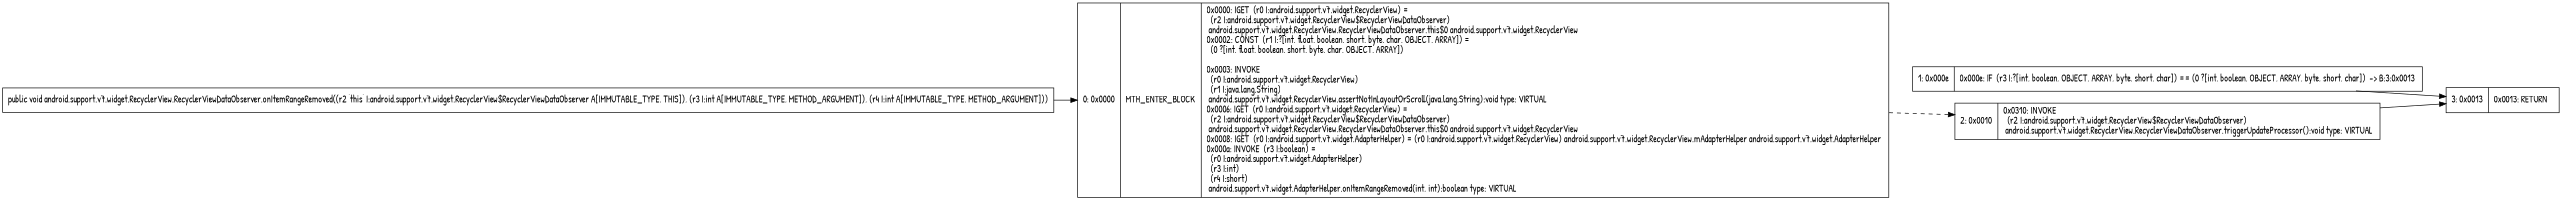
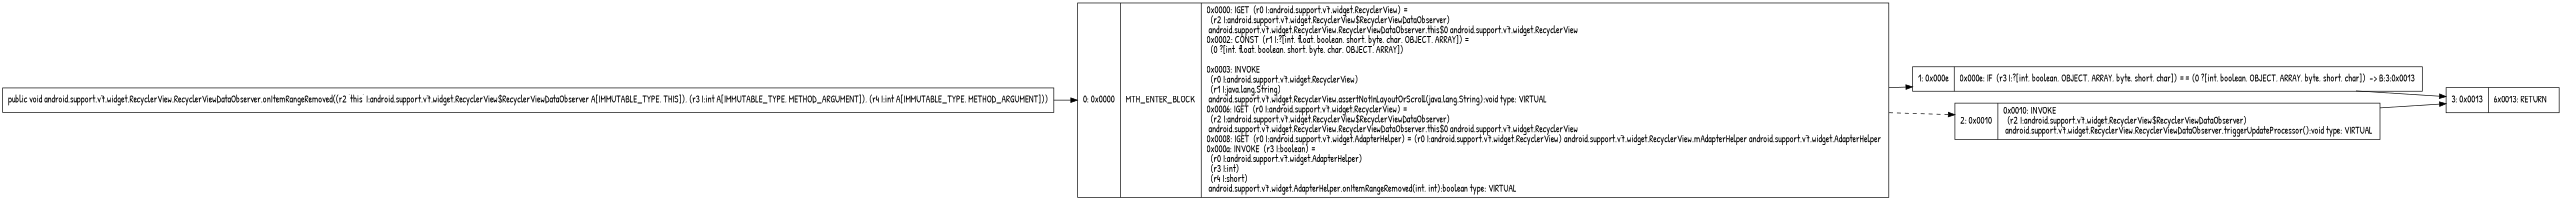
edge "0: 0x0000" -> "1: 0x000e": added
node "3: 0x0013": text "0x0013: RETURN" -> "6x0013: RETURN"
node "2: 0x0010": text "0x0310: INVOKE" -> "0x0010: INVOKE"
